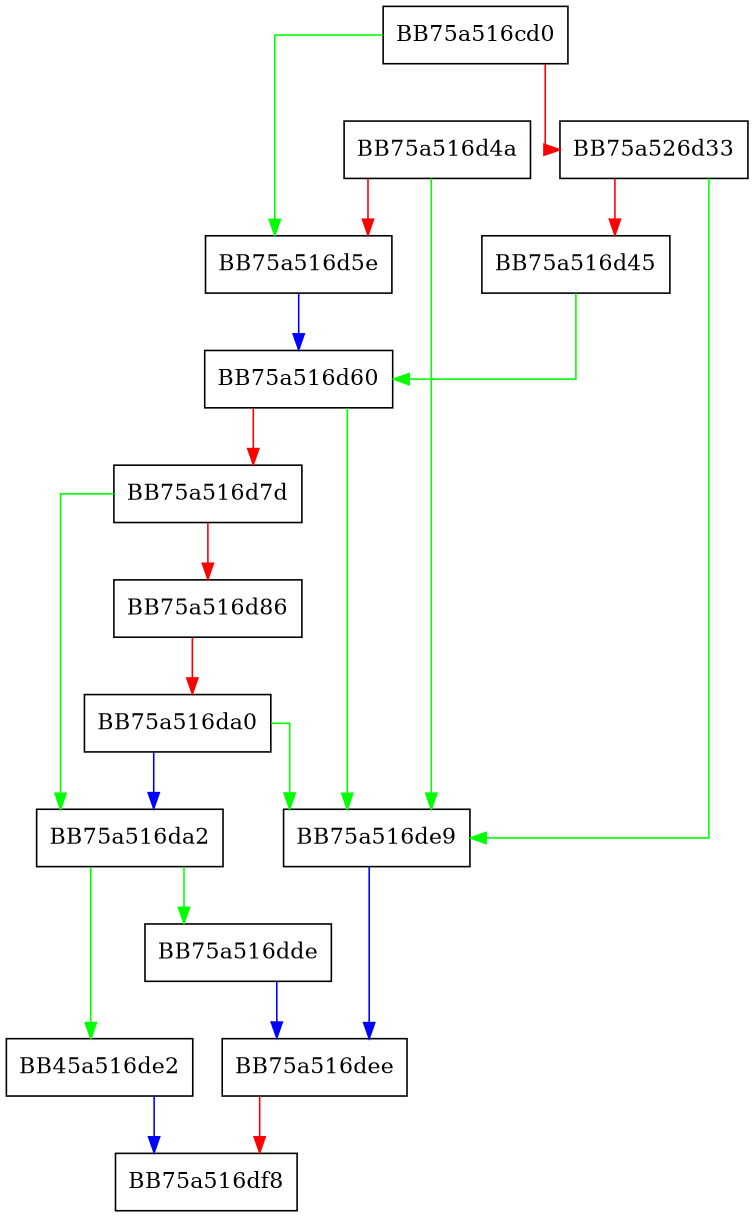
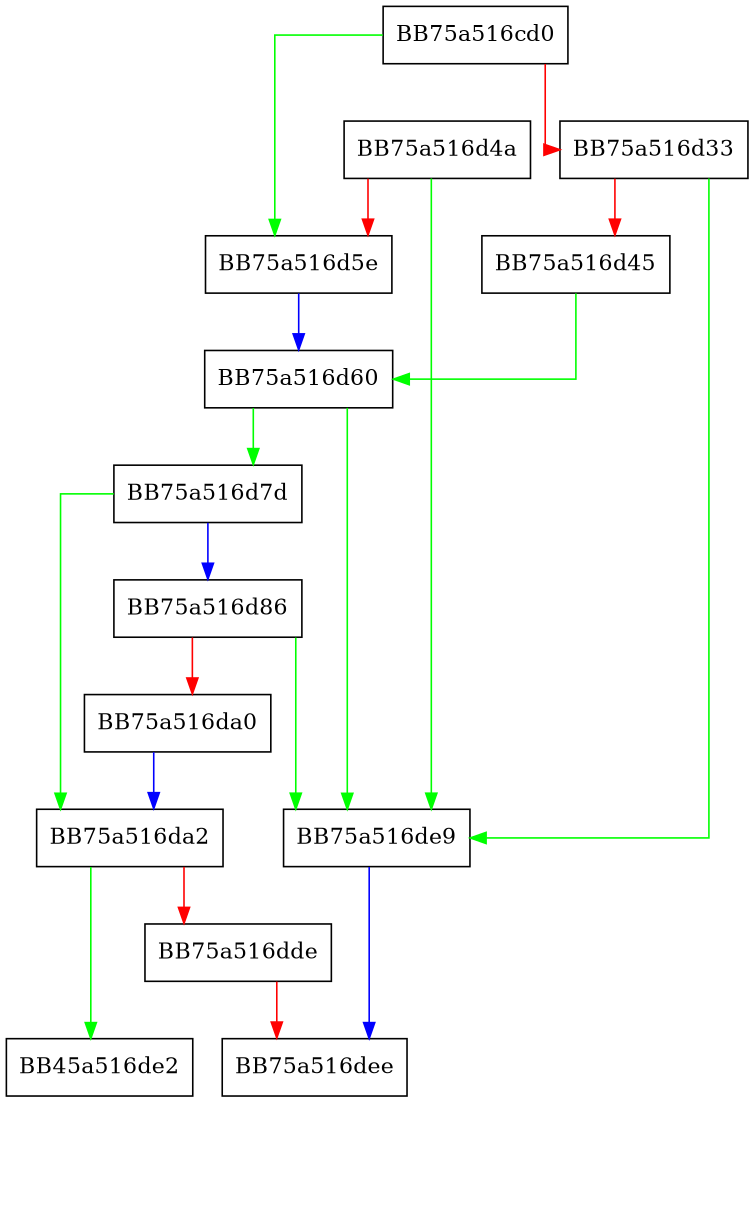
node "BB75a526d33": label "BB75a526d33" -> "BB75a516d33"
edge "BB75a516d60" -> "BB75a516d7d": color red -> green
edge "BB75a516d7d" -> "BB75a516d86": color red -> blue
edge "BB75a516da0" -> "BB75a516de9": now "BB75a516d86" -> "BB75a516de9"
edge "BB75a516da2" -> "BB75a516dde": color green -> red
edge "BB75a516dde" -> "BB75a516dee": color blue -> red
node "BB75a516df8": removed
